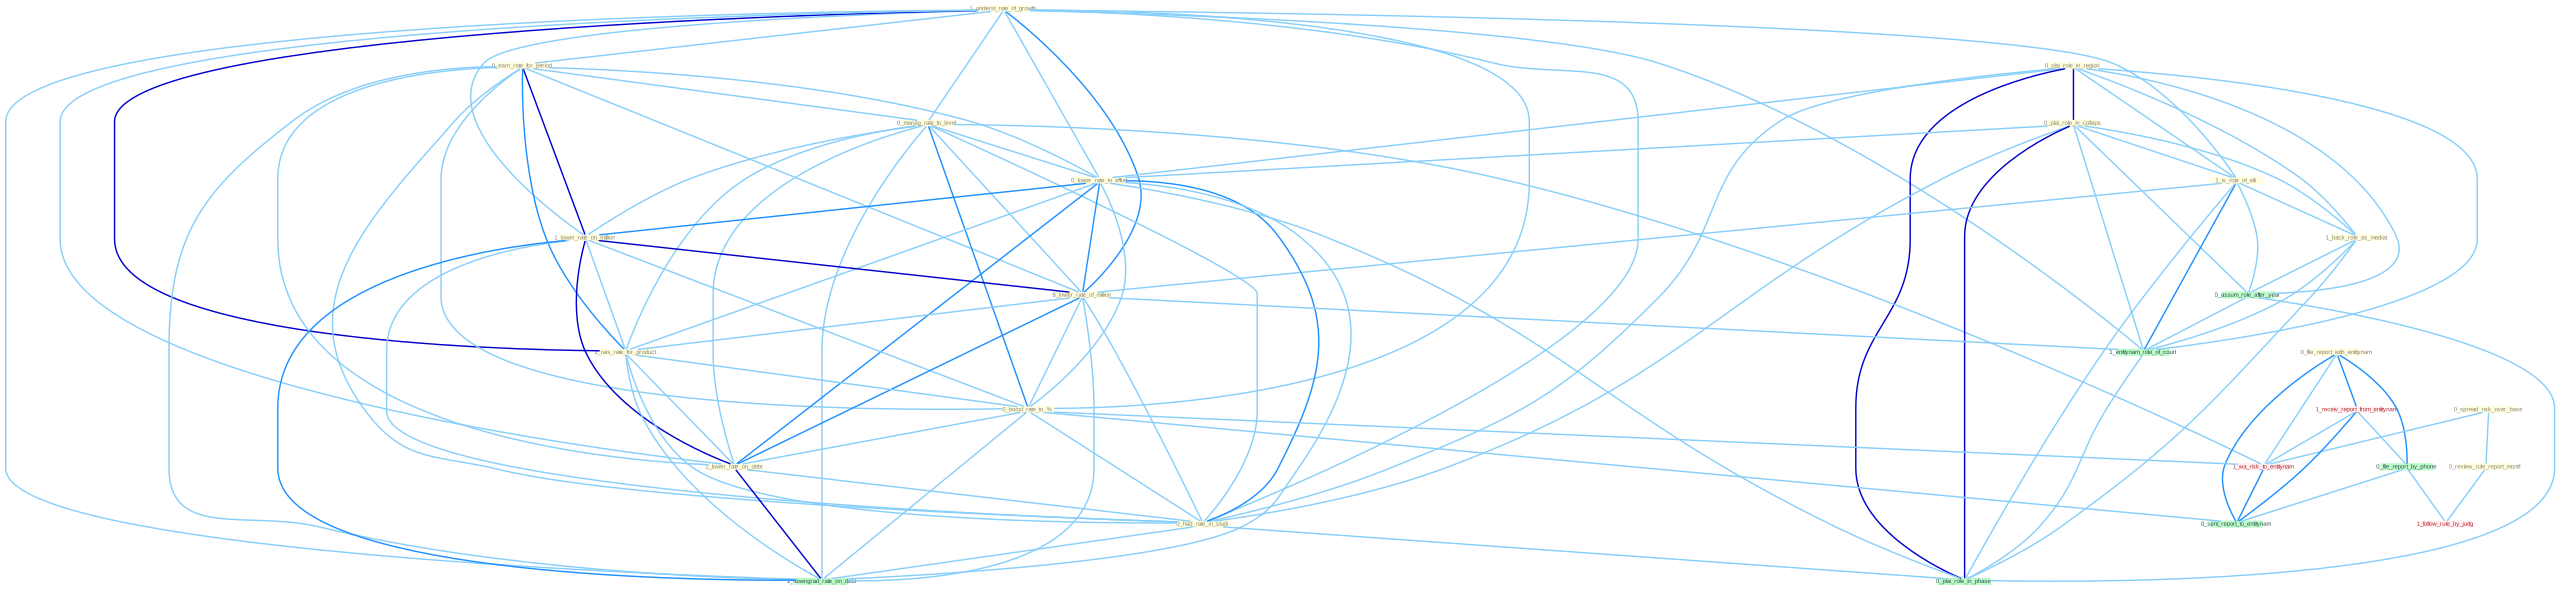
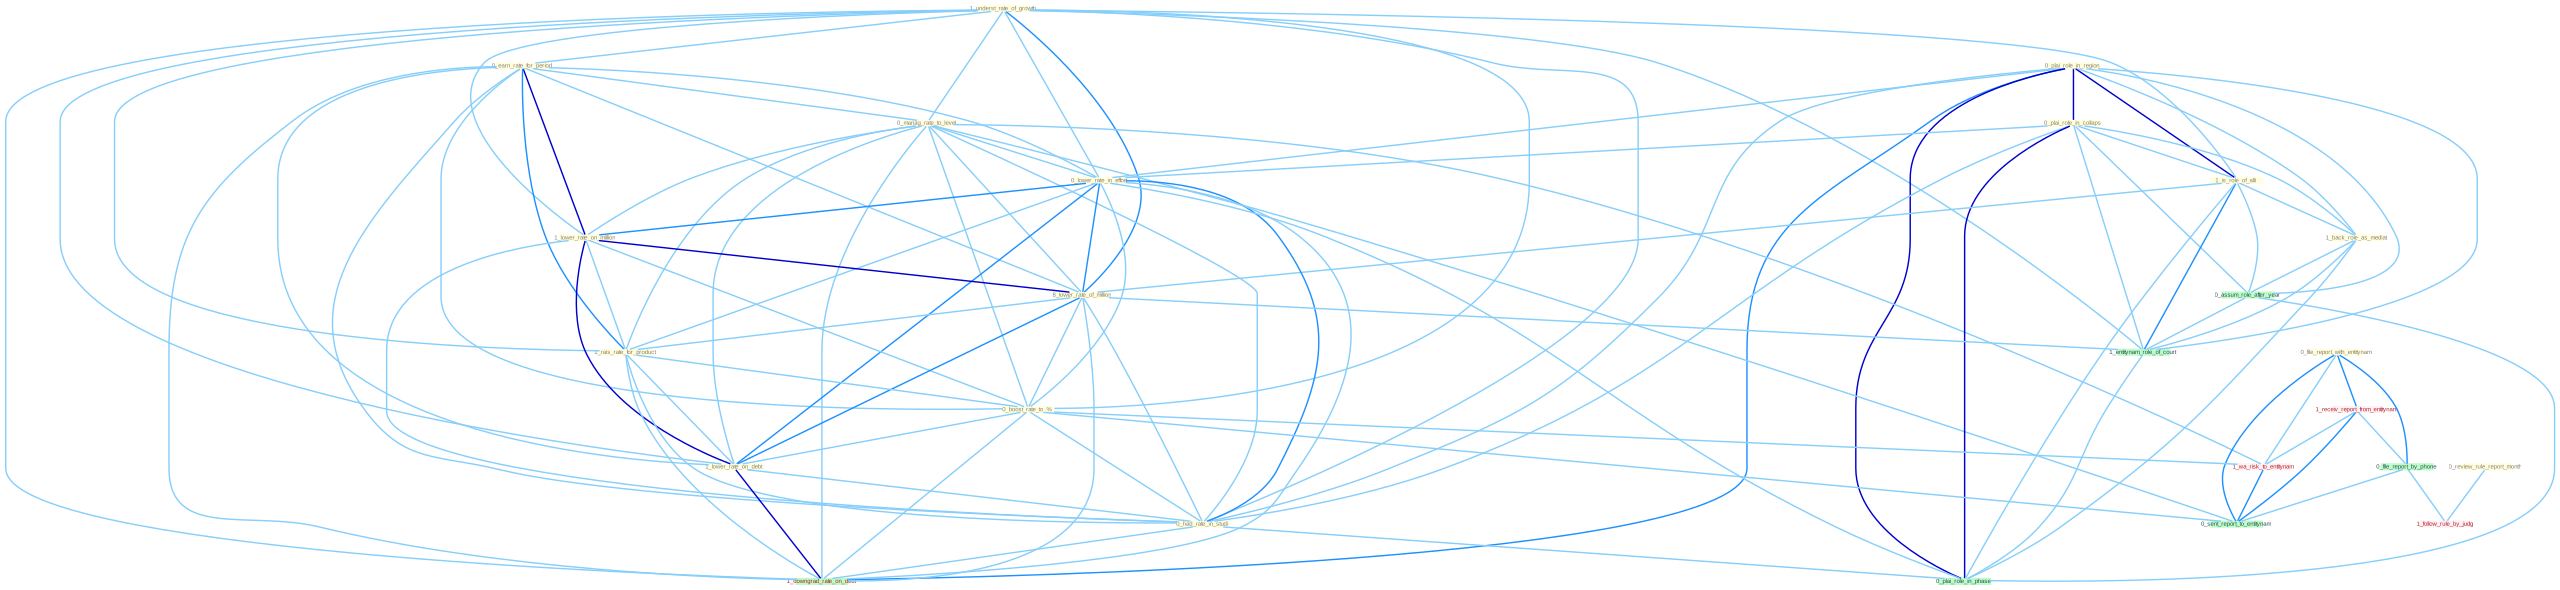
edge "1_underst_rate_of_growth" -- "1_rais_rate_for_product": color #0000cd -> #87cefa
edge "0_plai_role_in_region" -- "1_is_role_of_alli": color #87cefa -> #0000cd
edge "0_manag_rate_to_level" -- "0_boost_rate_to_%": color #1e90ff -> #87cefa
edge "0_manag_rate_to_level" -- "0_sent_report_to_entitynam": added
node "0_spread_risk_over_base": removed
edge "1_lower_rate_on_million" -- "1_downgrad_rate_on_debt": now "0_plai_role_in_region" -- "1_downgrad_rate_on_debt"
node "1_downgrad_rate_on_debt": fontcolor #2f4f4f -> #b22222
